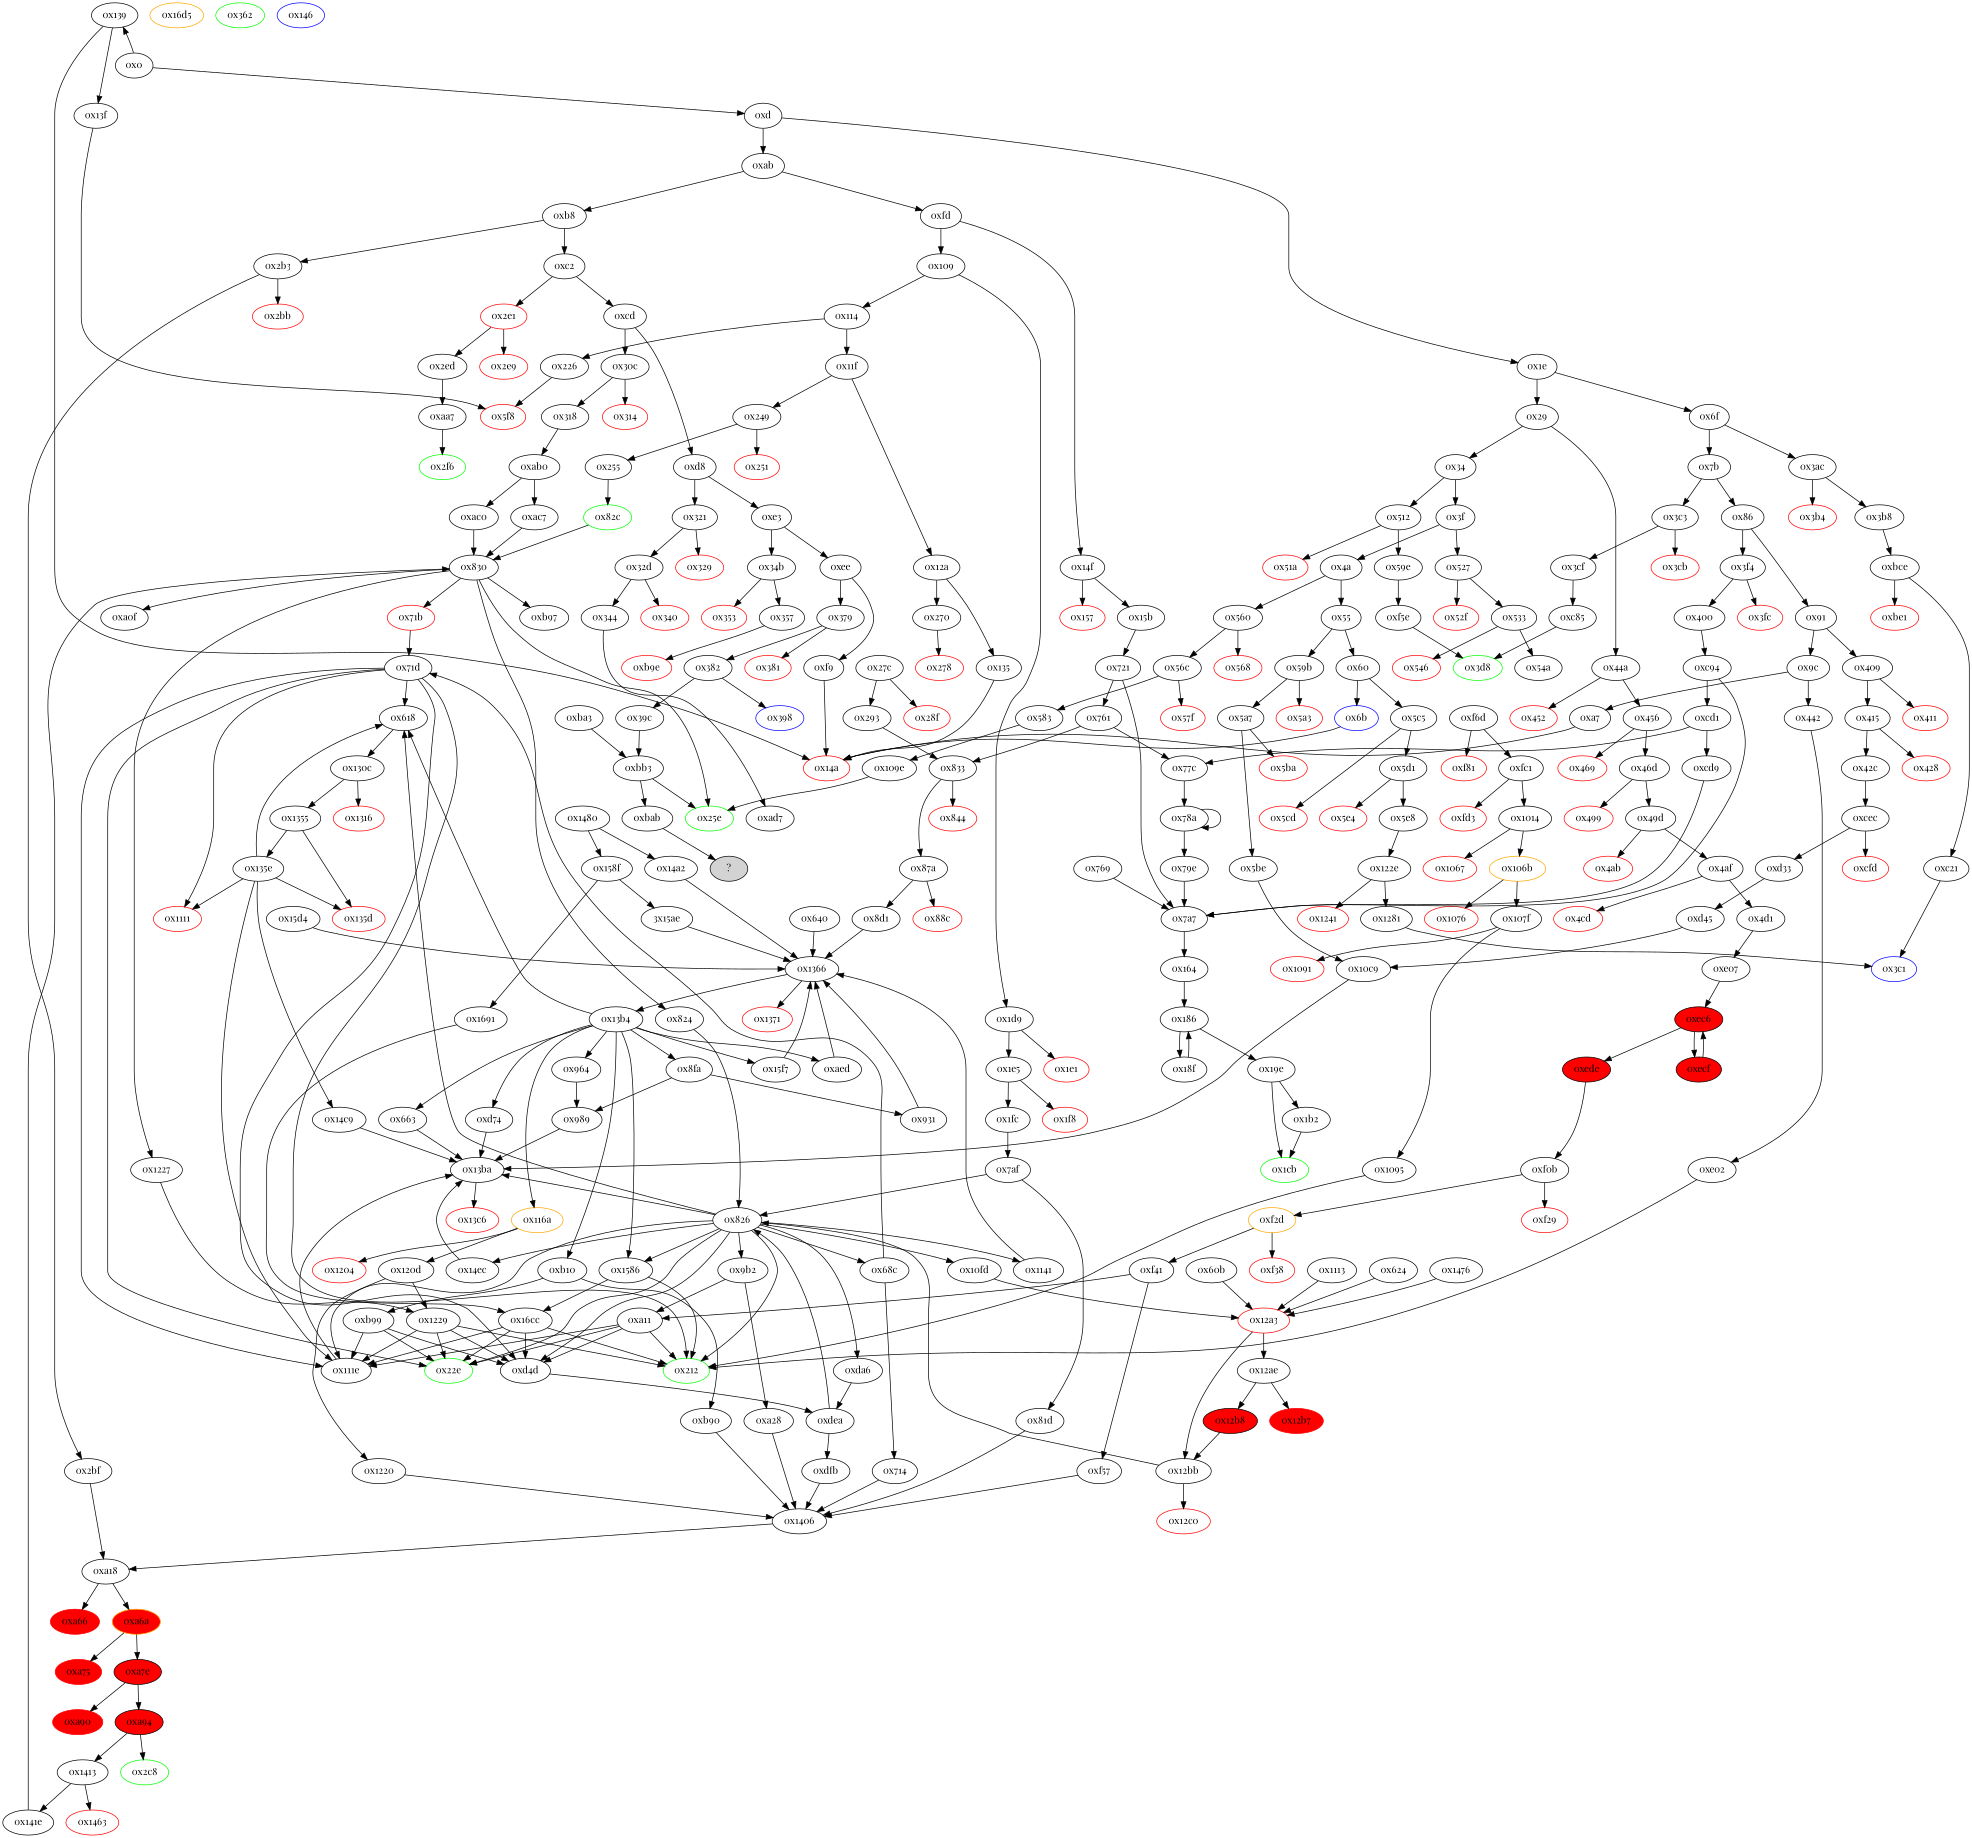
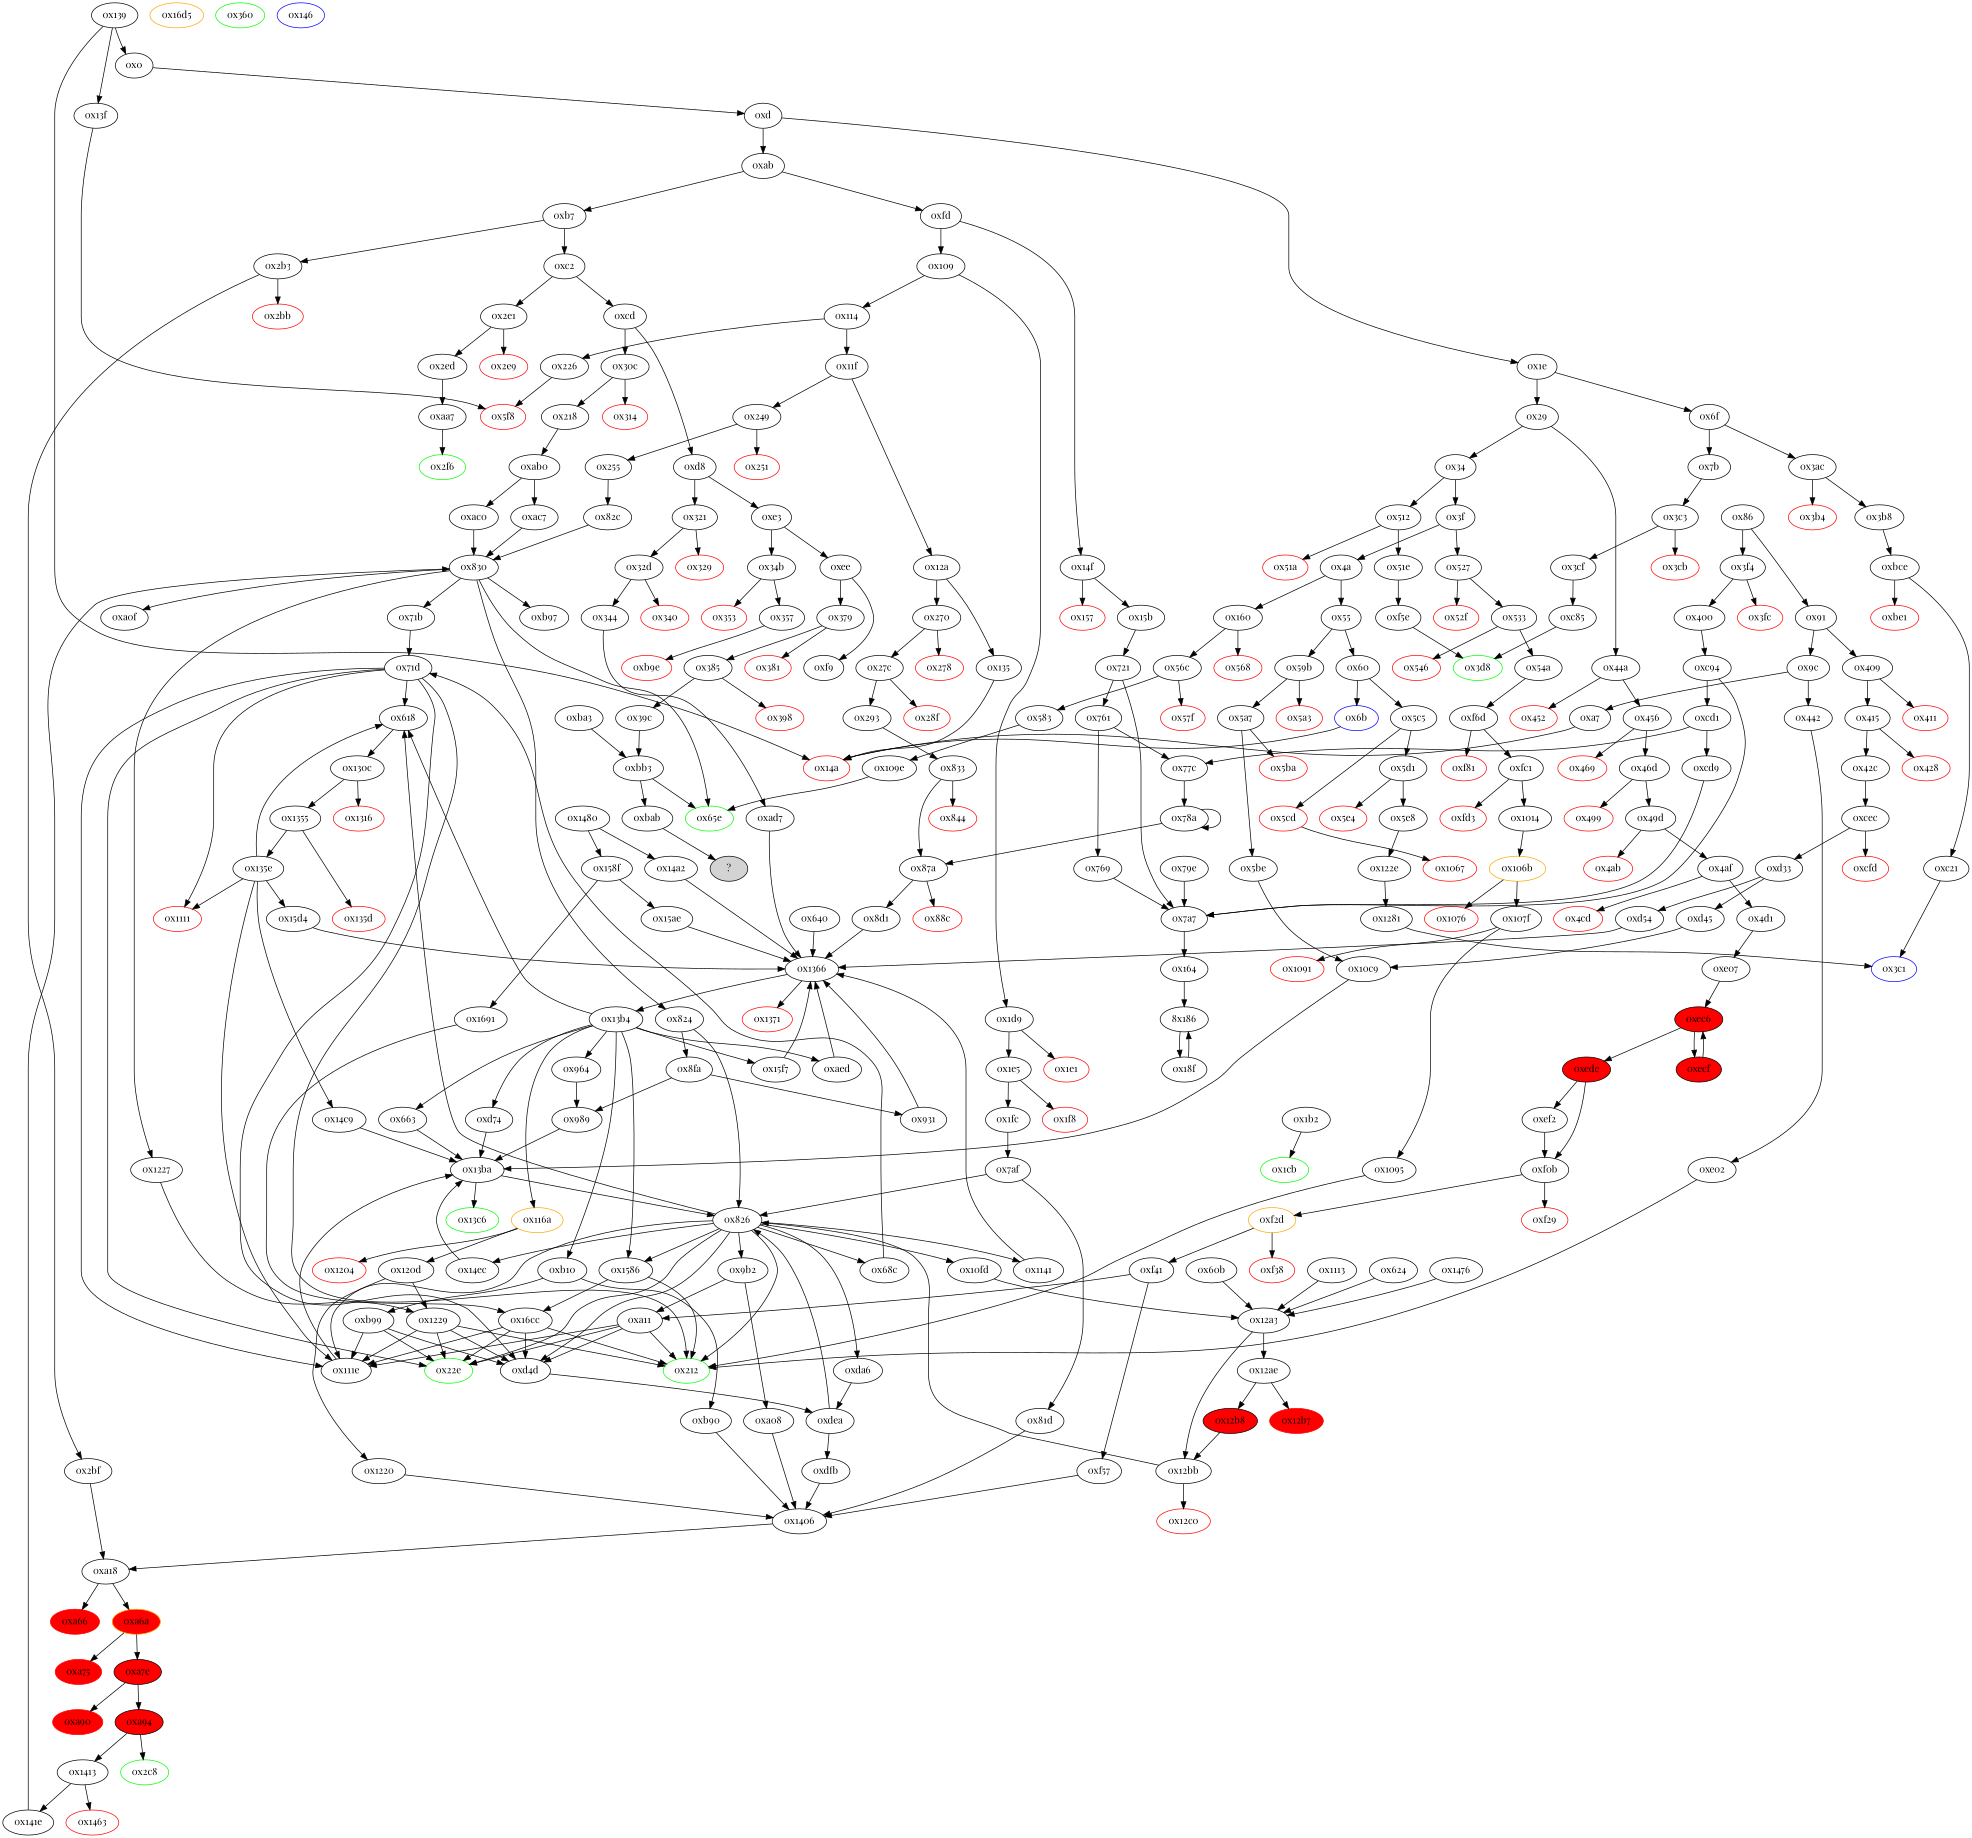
node "0x362": label "0x362" -> "0x360"
edge "0x0" -> "0x139": reversed
node "0xb8": label "0xb8" -> "0xb7"
node "0x2e1": color red -> black
node "0x318": label "0x318" -> "0x218"
edge "0x7b" -> "0x86": removed
node "0x82c": color green -> black
node "0x59e": label "0x59e" -> "0x51e"
node "0x71b": color red -> black
node "0x560": label "0x560" -> "0x160"
edge "0x270" -> "0x27c": added
node "0x382": label "0x382" -> "0x385"
edge "0x54a" -> "0xf6d": added
edge "0xf9" -> "0x14a": removed
node "0x398": color blue -> red
edge "0x761" -> "0x833": now "0x761" -> "0x769"
node "0x25e": label "0x25e" -> "0x65e"
edge "0x78a" -> "0x79e": now "0x78a" -> "0x87a"
edge "0x1014" -> "0x1067": now "0x5cd" -> "0x1067"
edge "0x135e" -> "0x135d": now "0x135e" -> "0x15d4"
edge "0xad7" -> "0x1366": added
node "3x15ae": label "3x15ae" -> "0x15ae"
node "0x1241": removed
node "0xd54": added
node "0x186": label "0x186" -> "8x186"
edge "0x13b4" -> "0x8fa": now "0x824" -> "0x8fa"
node "0x19e": removed
node "0xef2": added
edge "0x826" -> "0x13ba": reversed
node "0x13c6": color red -> green
node "0x12a3": color red -> black
node "0xa28": label "0xa28" -> "0xa08"
node "0x714": removed
